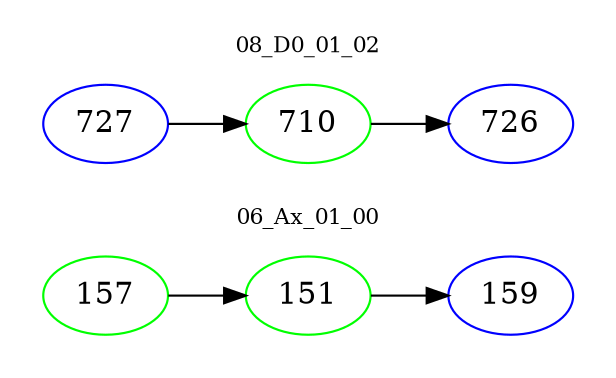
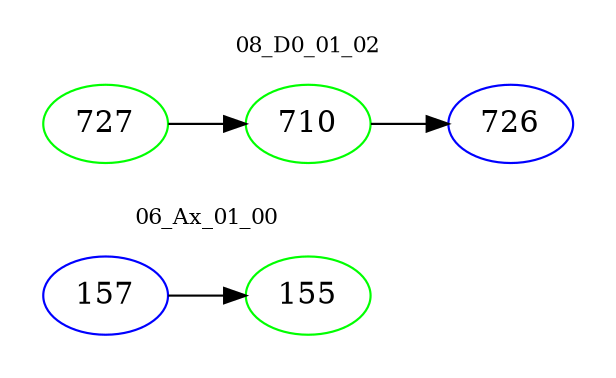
node "727": color blue -> green
node "157": color green -> blue
node "151": label "151" -> "155"
node "159": removed
